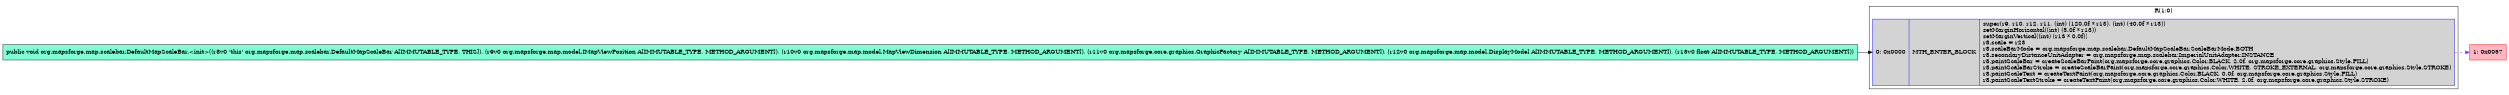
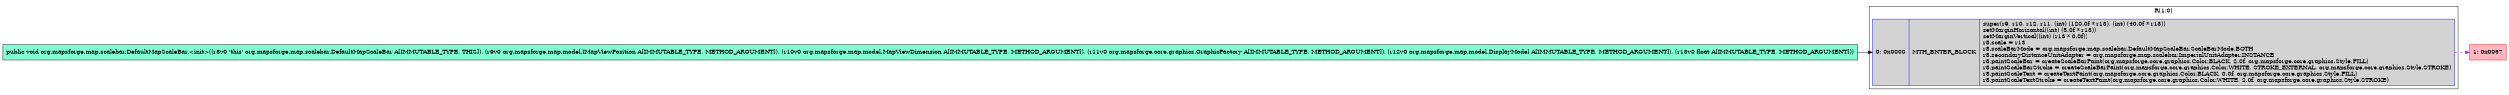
node "0: 0x0000": text "r8.scale = r23" -> "r8.scale = r13"
